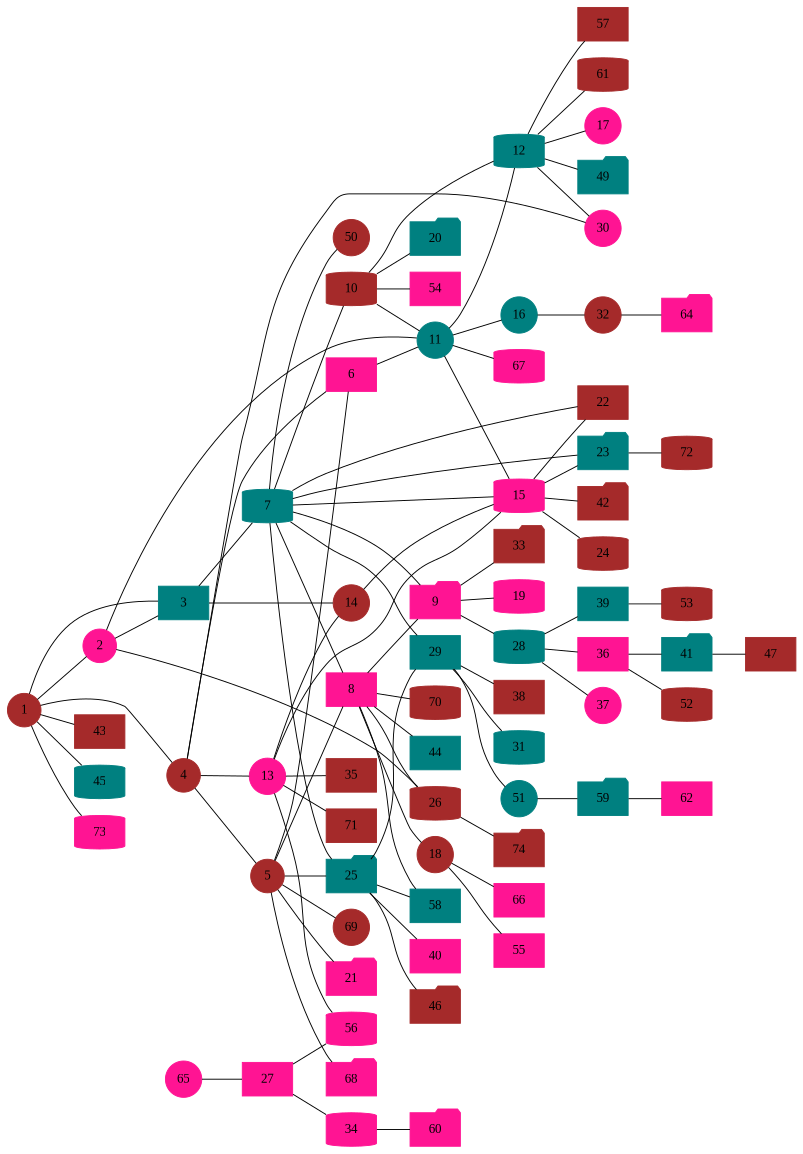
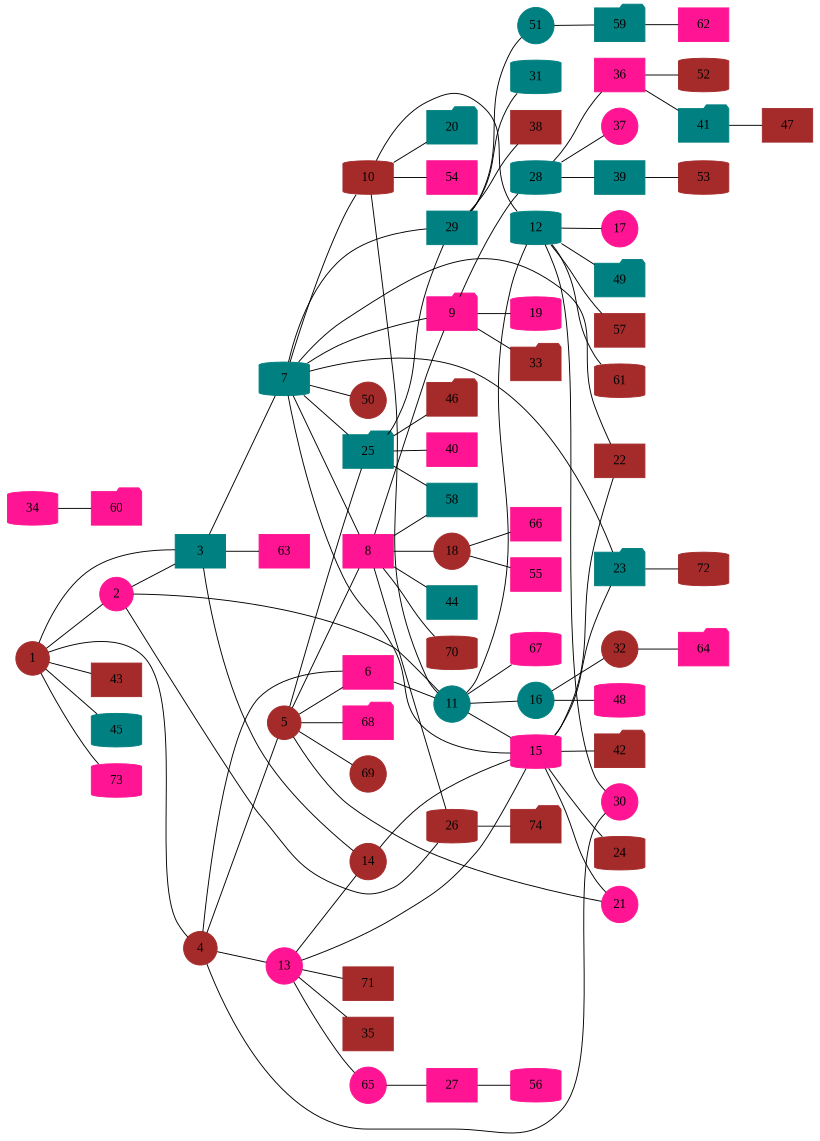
node "63": added
node "48": added
edge "15" -- "21": added
edge "13" -- "56": now "13" -- "65"
node "21": shape folder -> circle
edge "27" -- "34": removed
